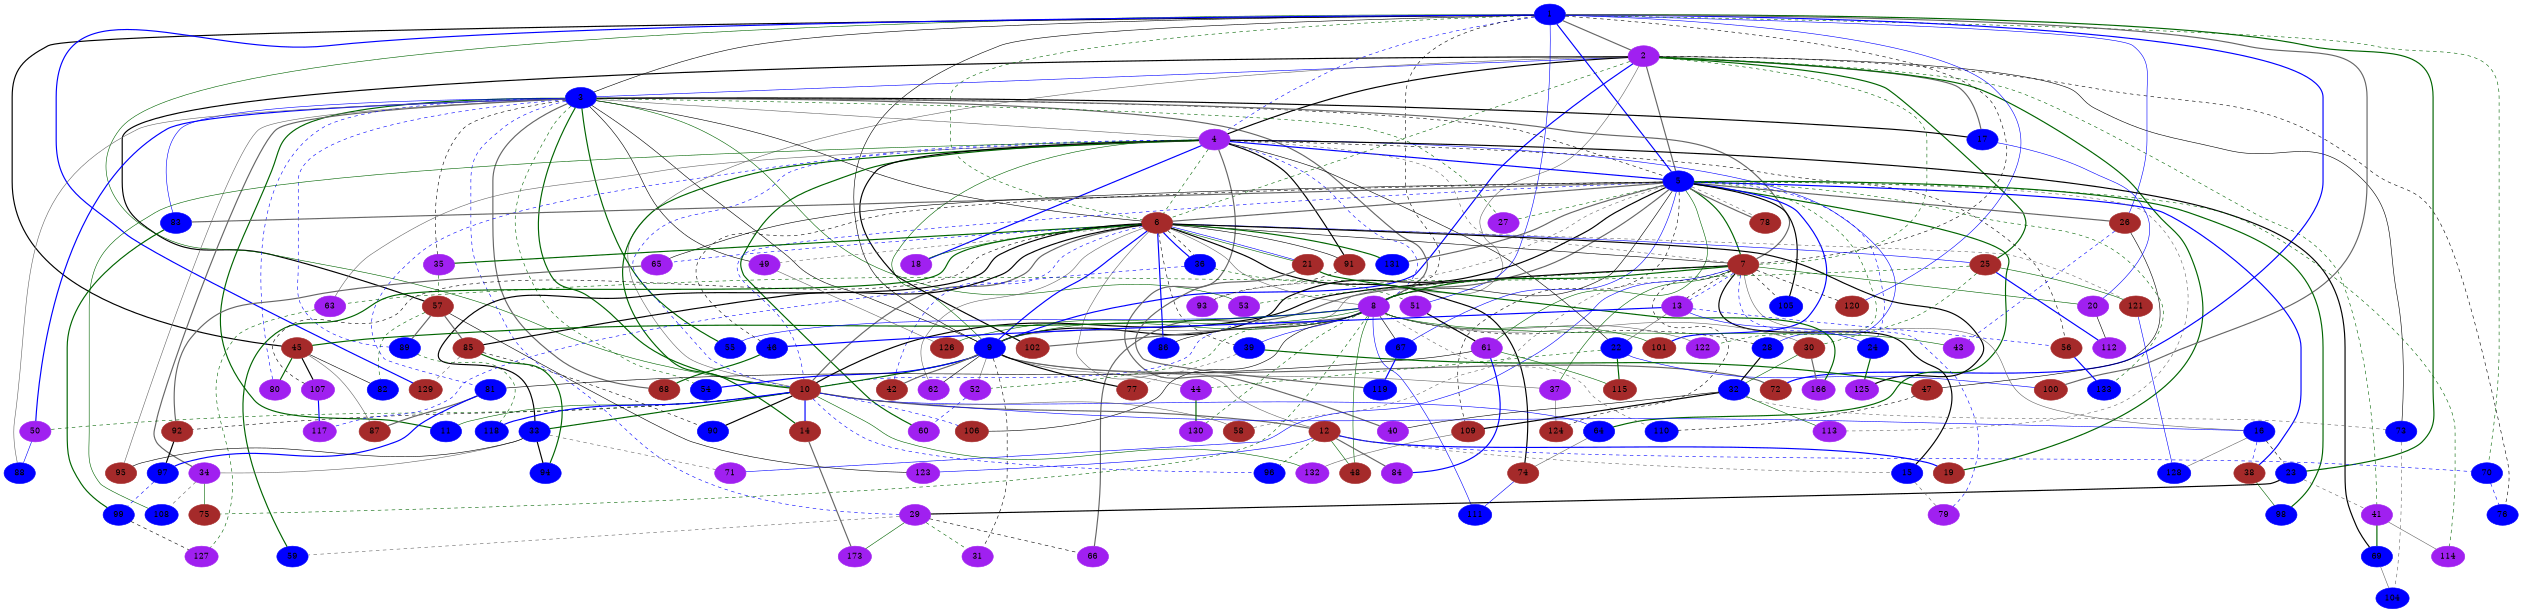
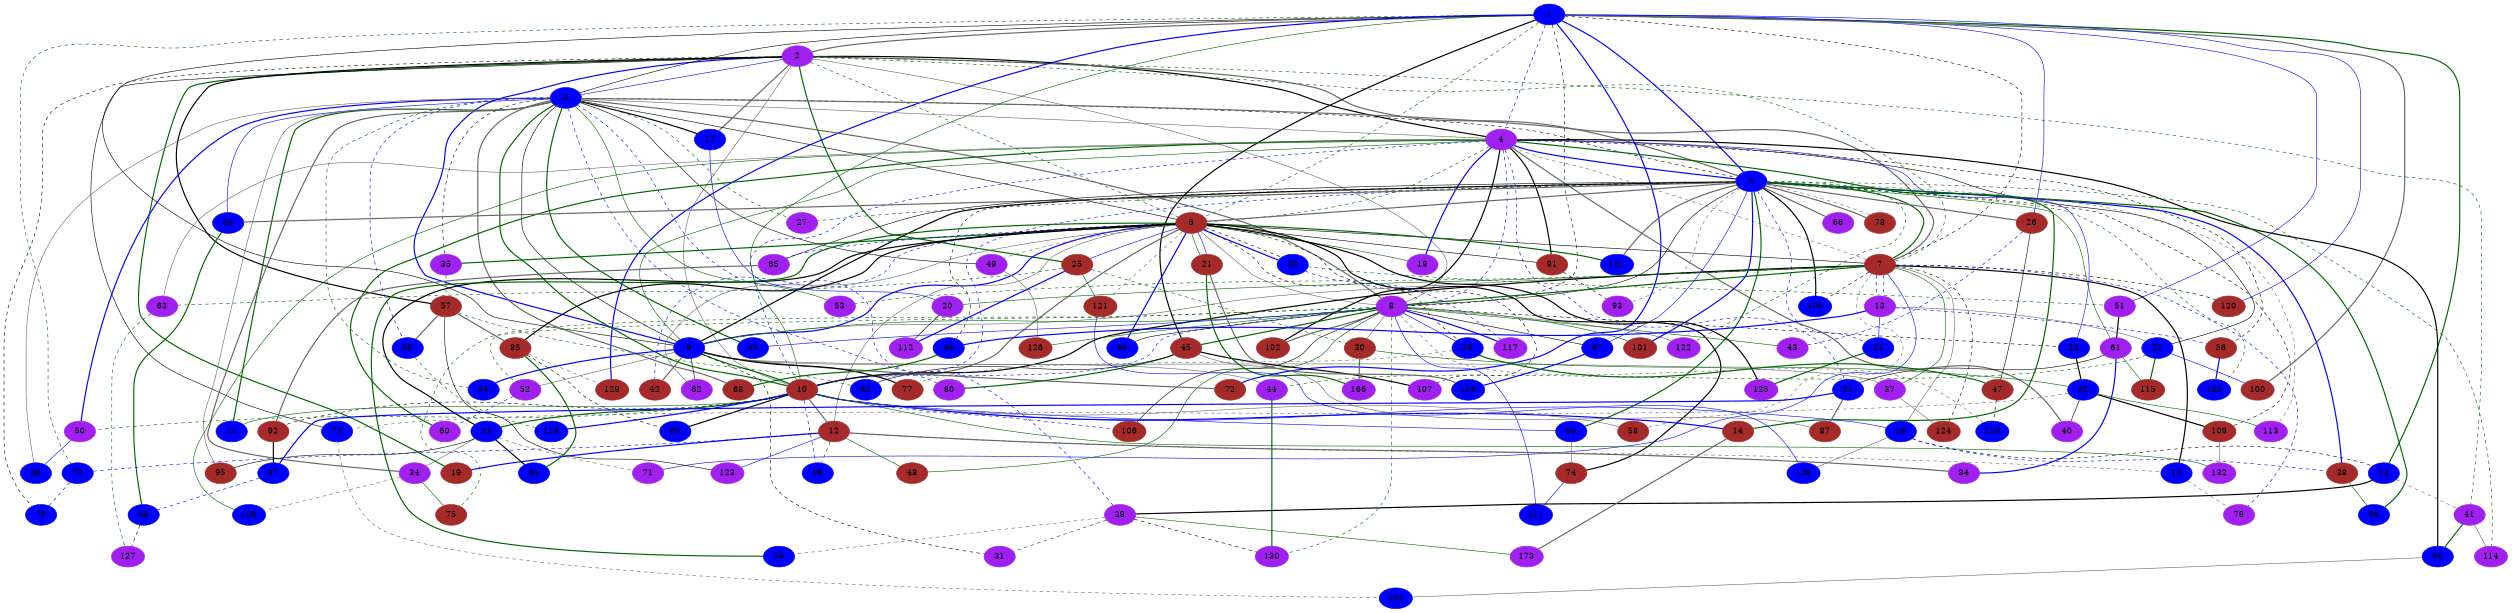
edge "107" -- "117": now "8" -- "117"
edge "29" -- "66": now "29" -- "130"
